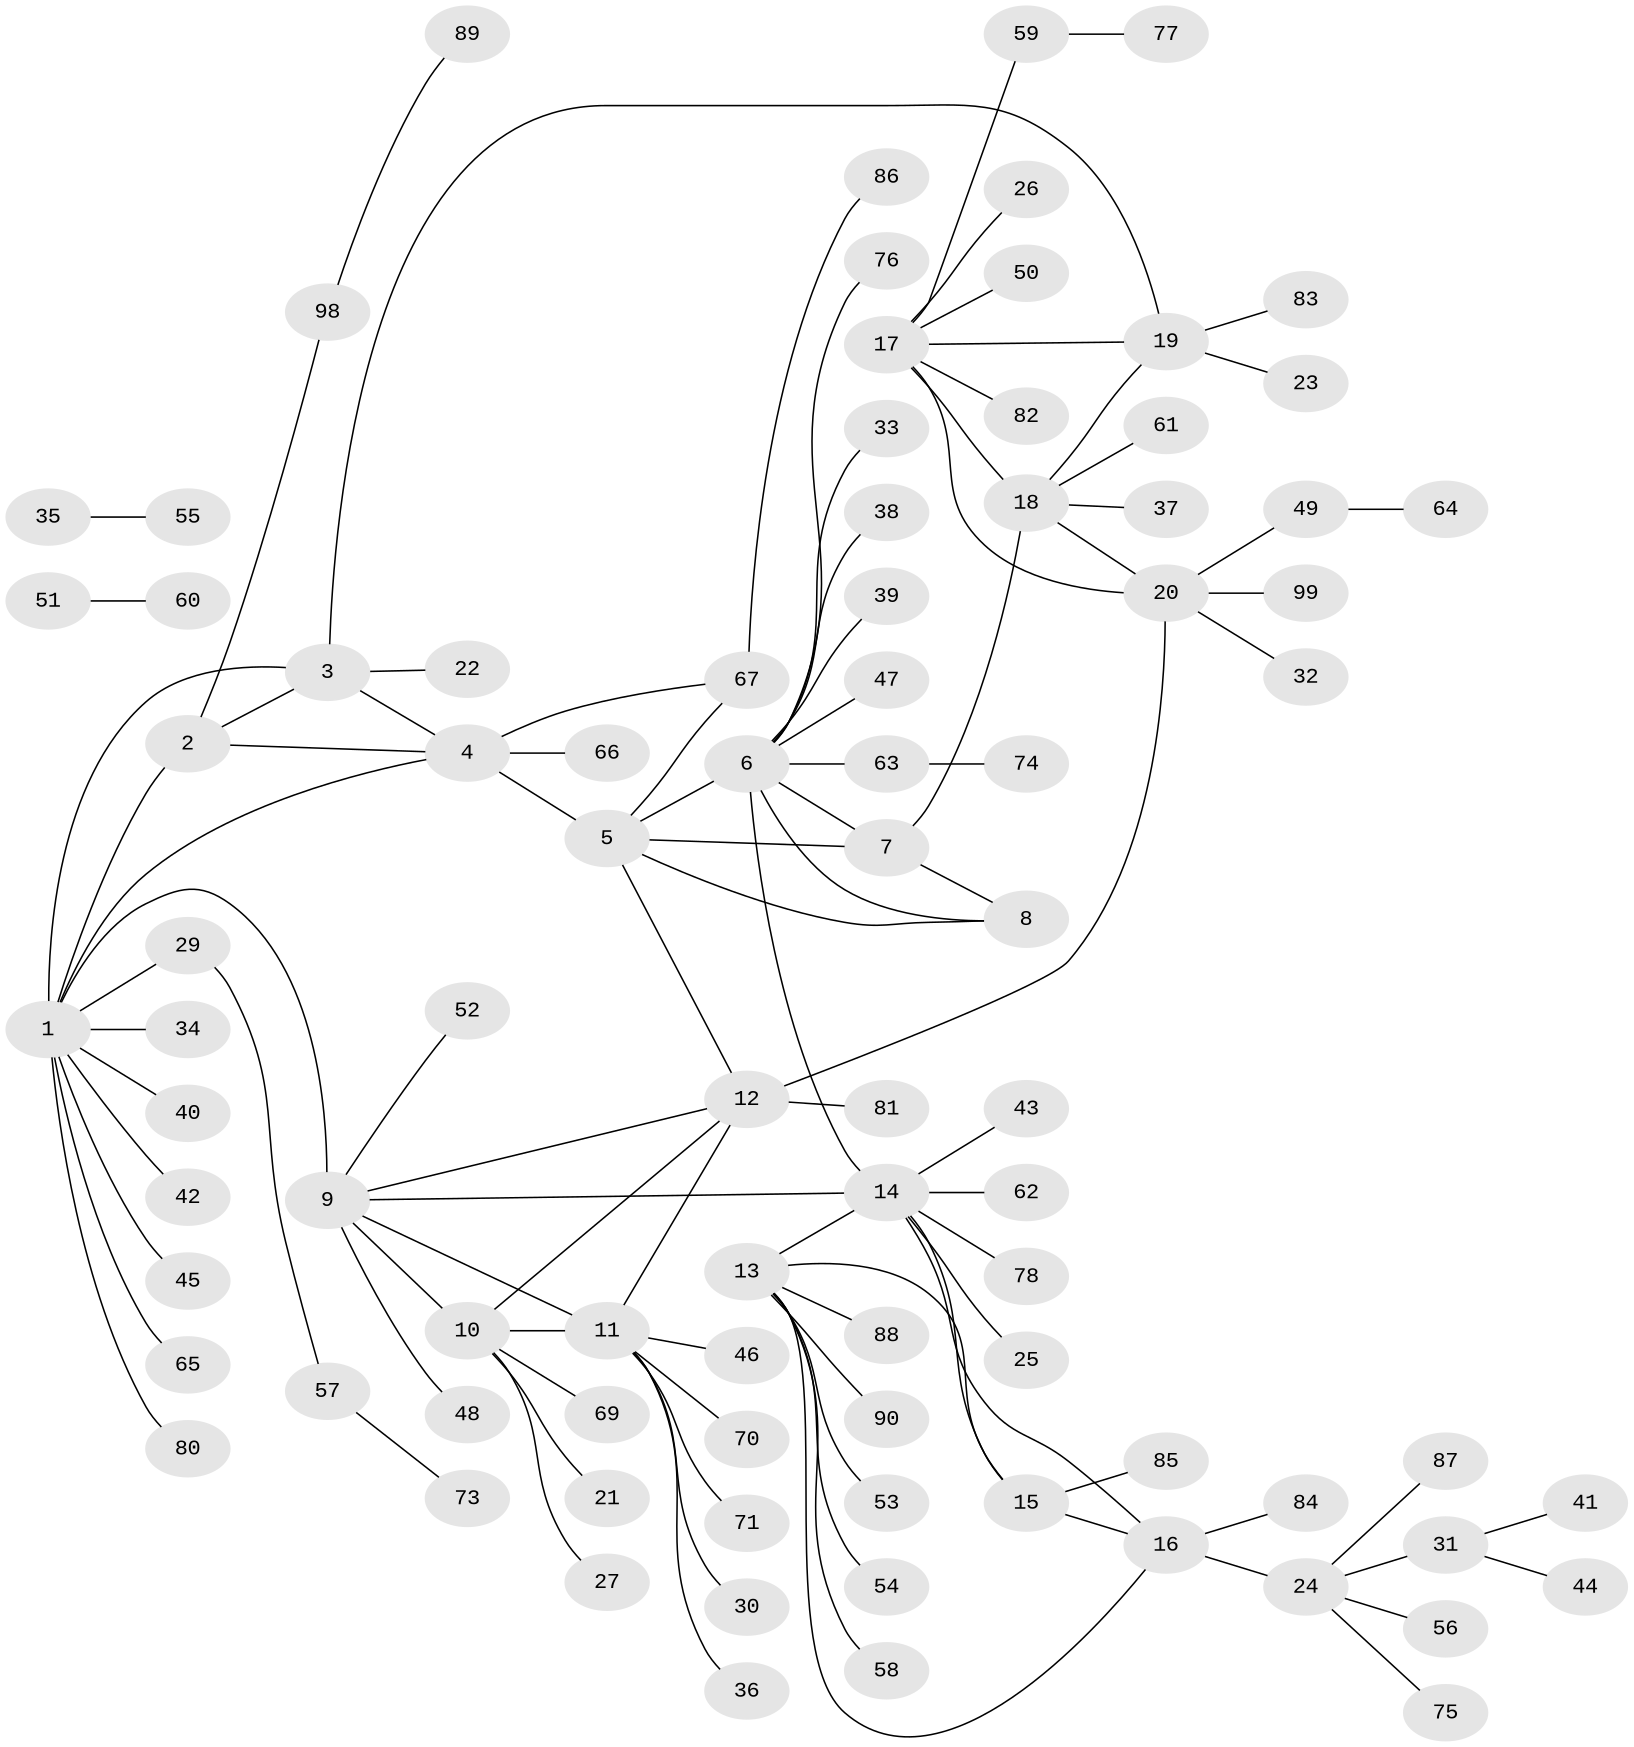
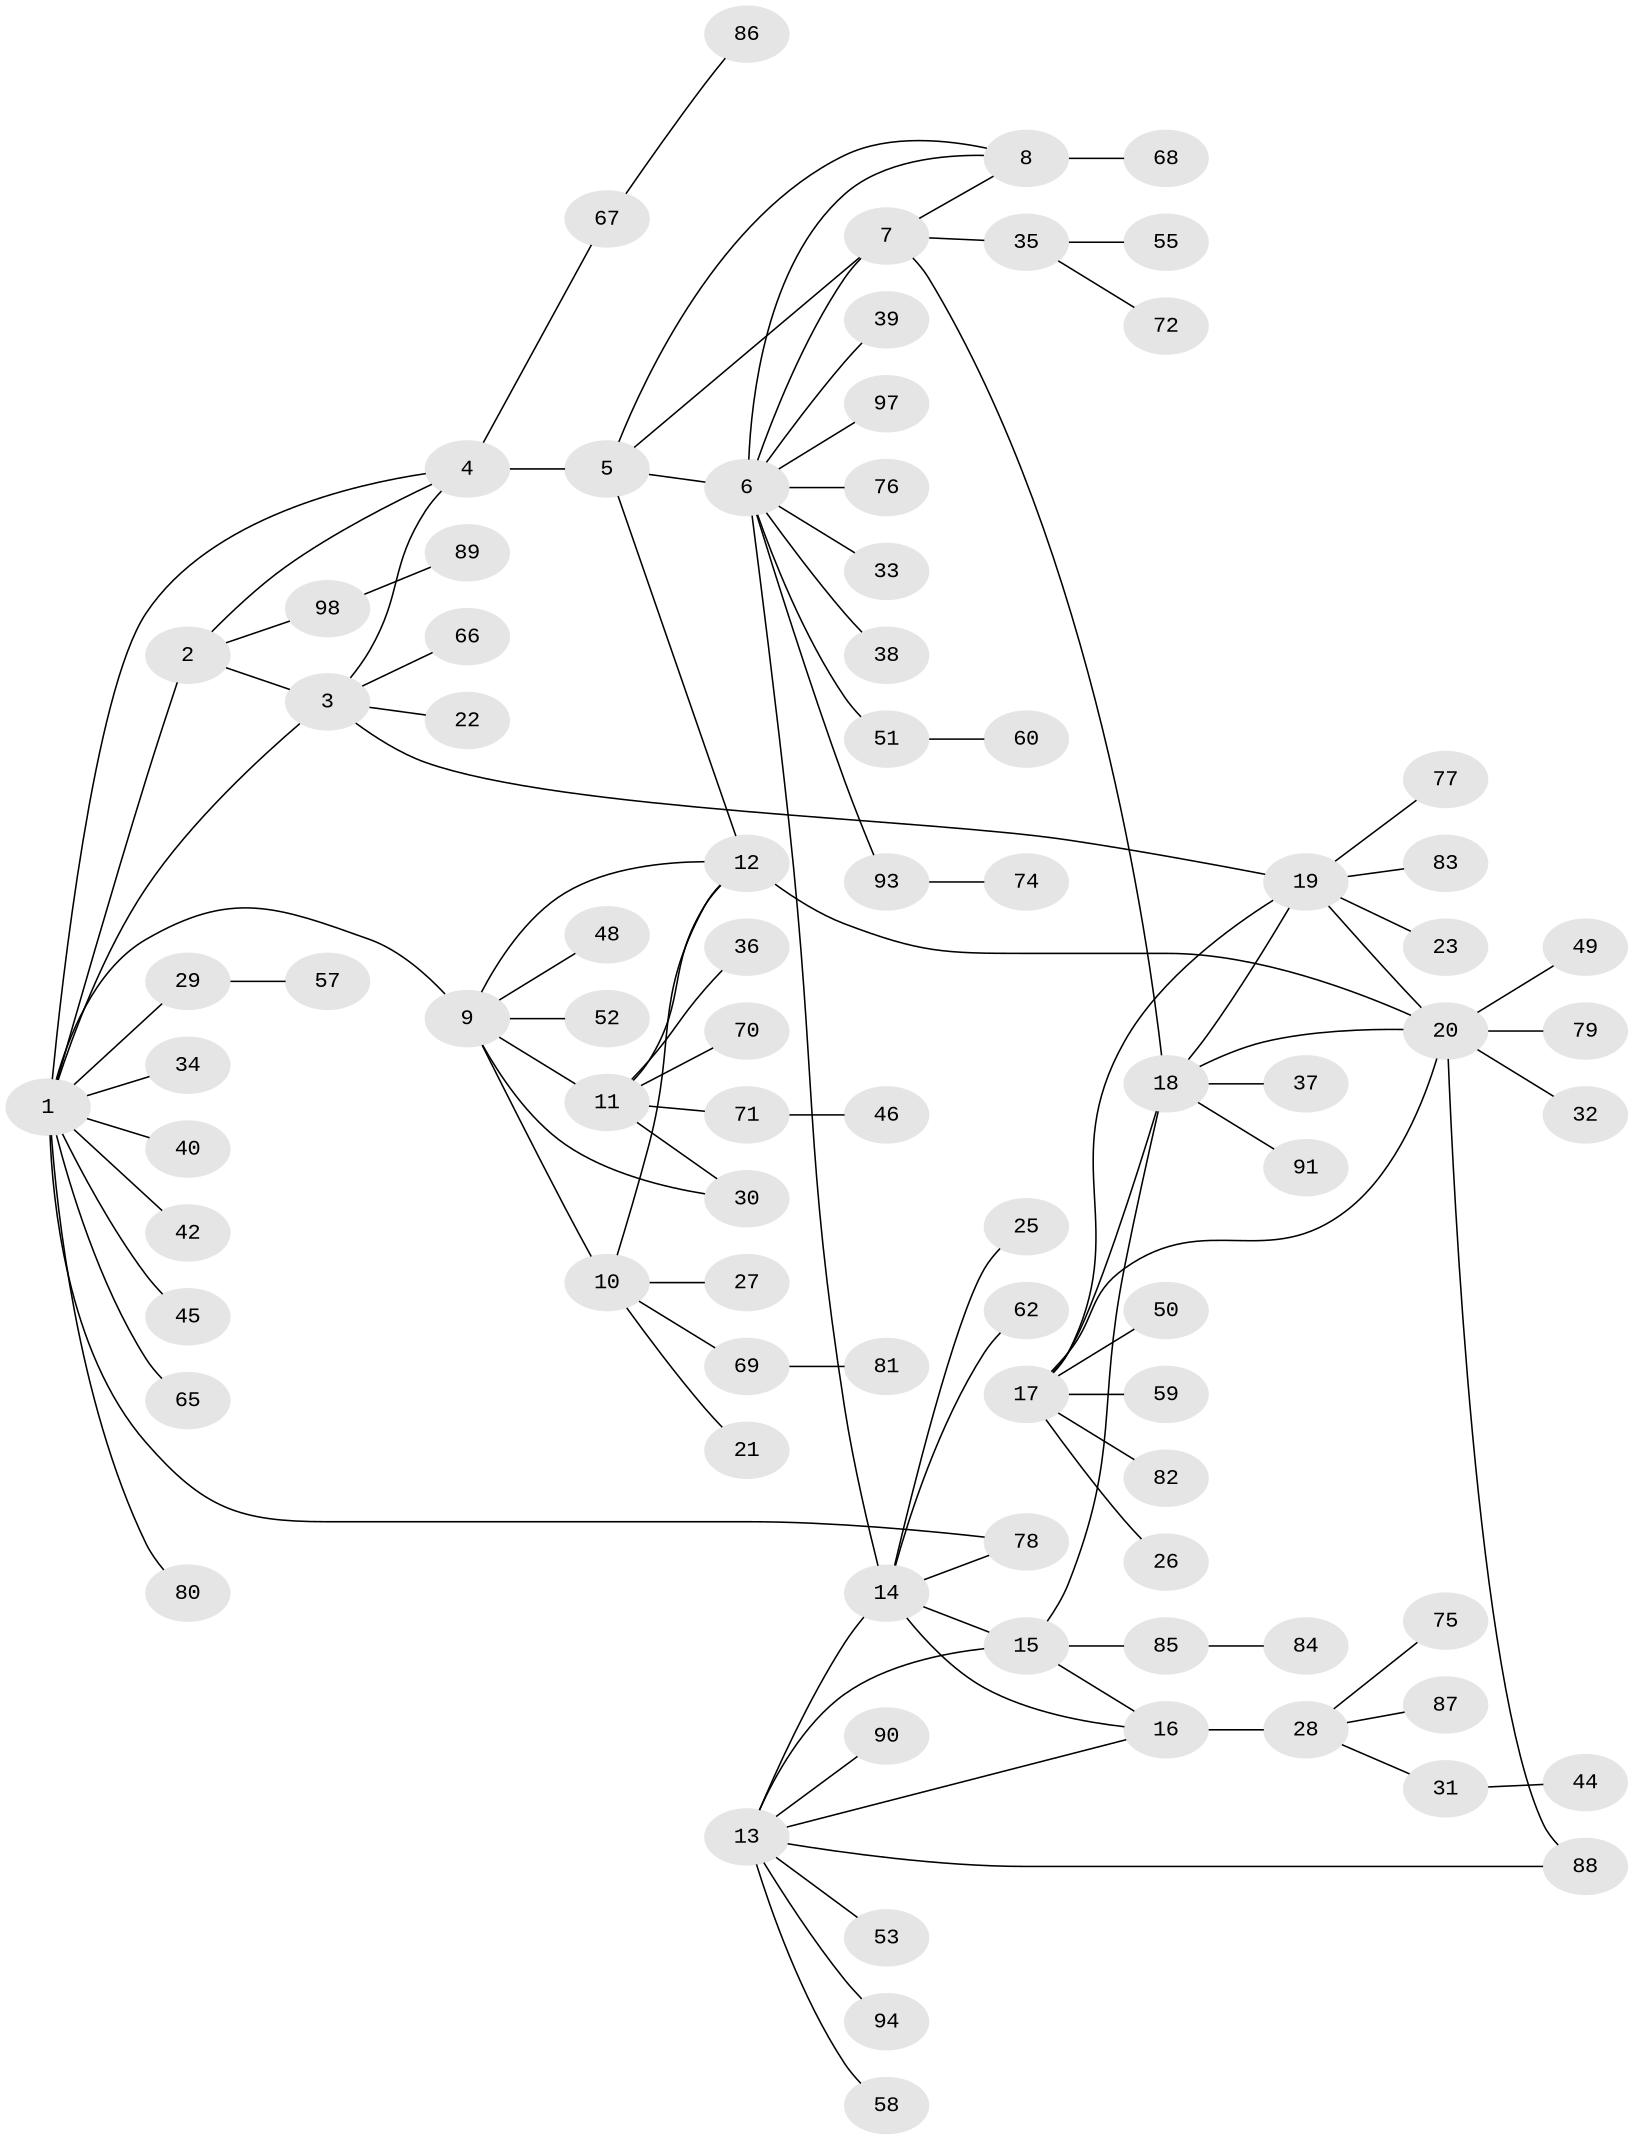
edge "59" -- "77": now "19" -- "77"
node "68": added
edge "7" -- "35": added
node "72": added
node "61": label "61" -> "91"
node "64": removed
node "99": label "99" -> "79"
edge "6" -- "51": added
node "47": label "47" -> "97"
edge "4" -- "66": now "3" -- "66"
edge "67" -- "5": removed
node "63": label "63" -> "93"
edge "19" -- "20": added
edge "12" -- "81": now "69" -- "81"
node "43": removed
edge "14" -- "9": now "30" -- "9"
edge "10" -- "11": removed
edge "11" -- "46": now "71" -- "46"
edge "18" -- "15": added
edge "20" -- "88": added
node "73": removed
node "41": removed
edge "1" -- "78": added
edge "84" -- "16": now "84" -- "85"
node "54": label "54" -> "94"
node "24": label "24" -> "28"
node "56": removed
